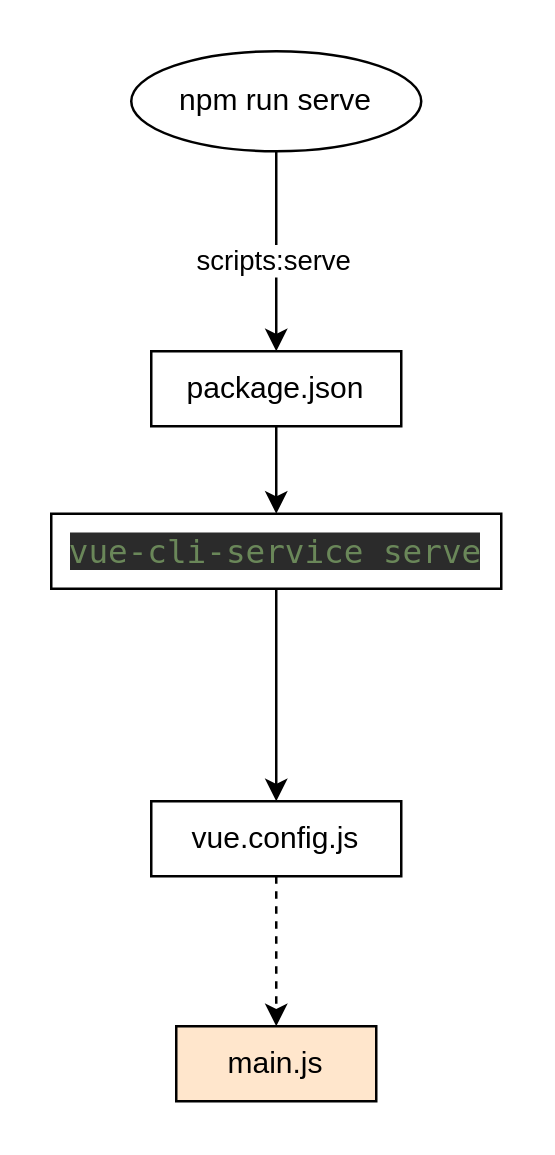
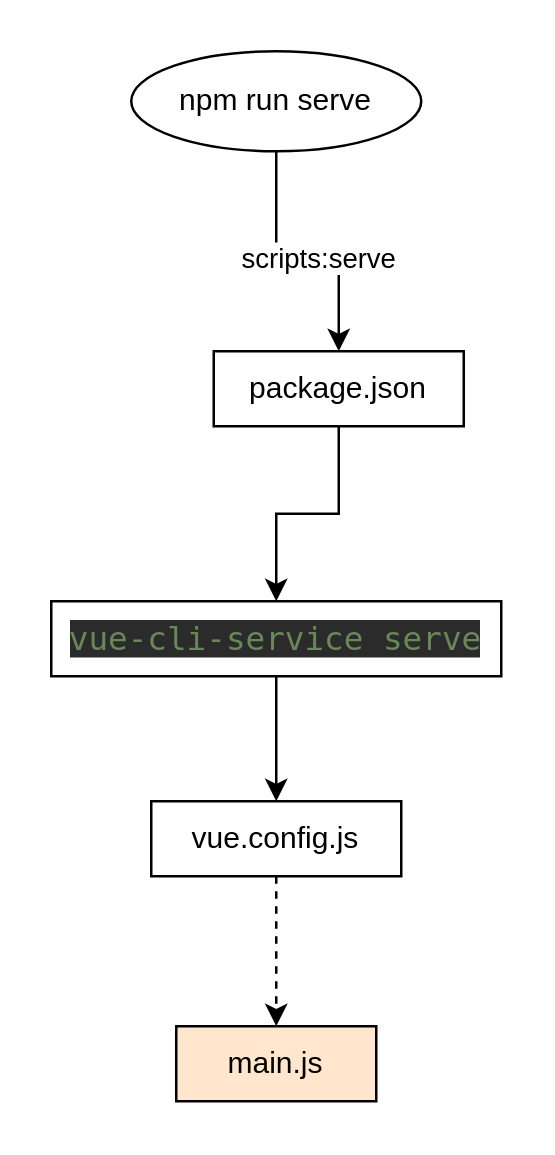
node "package.json": moved (276, 389) -> (339, 389)
node "vue-cli-service serve": moved (276, 551) -> (276, 639)
